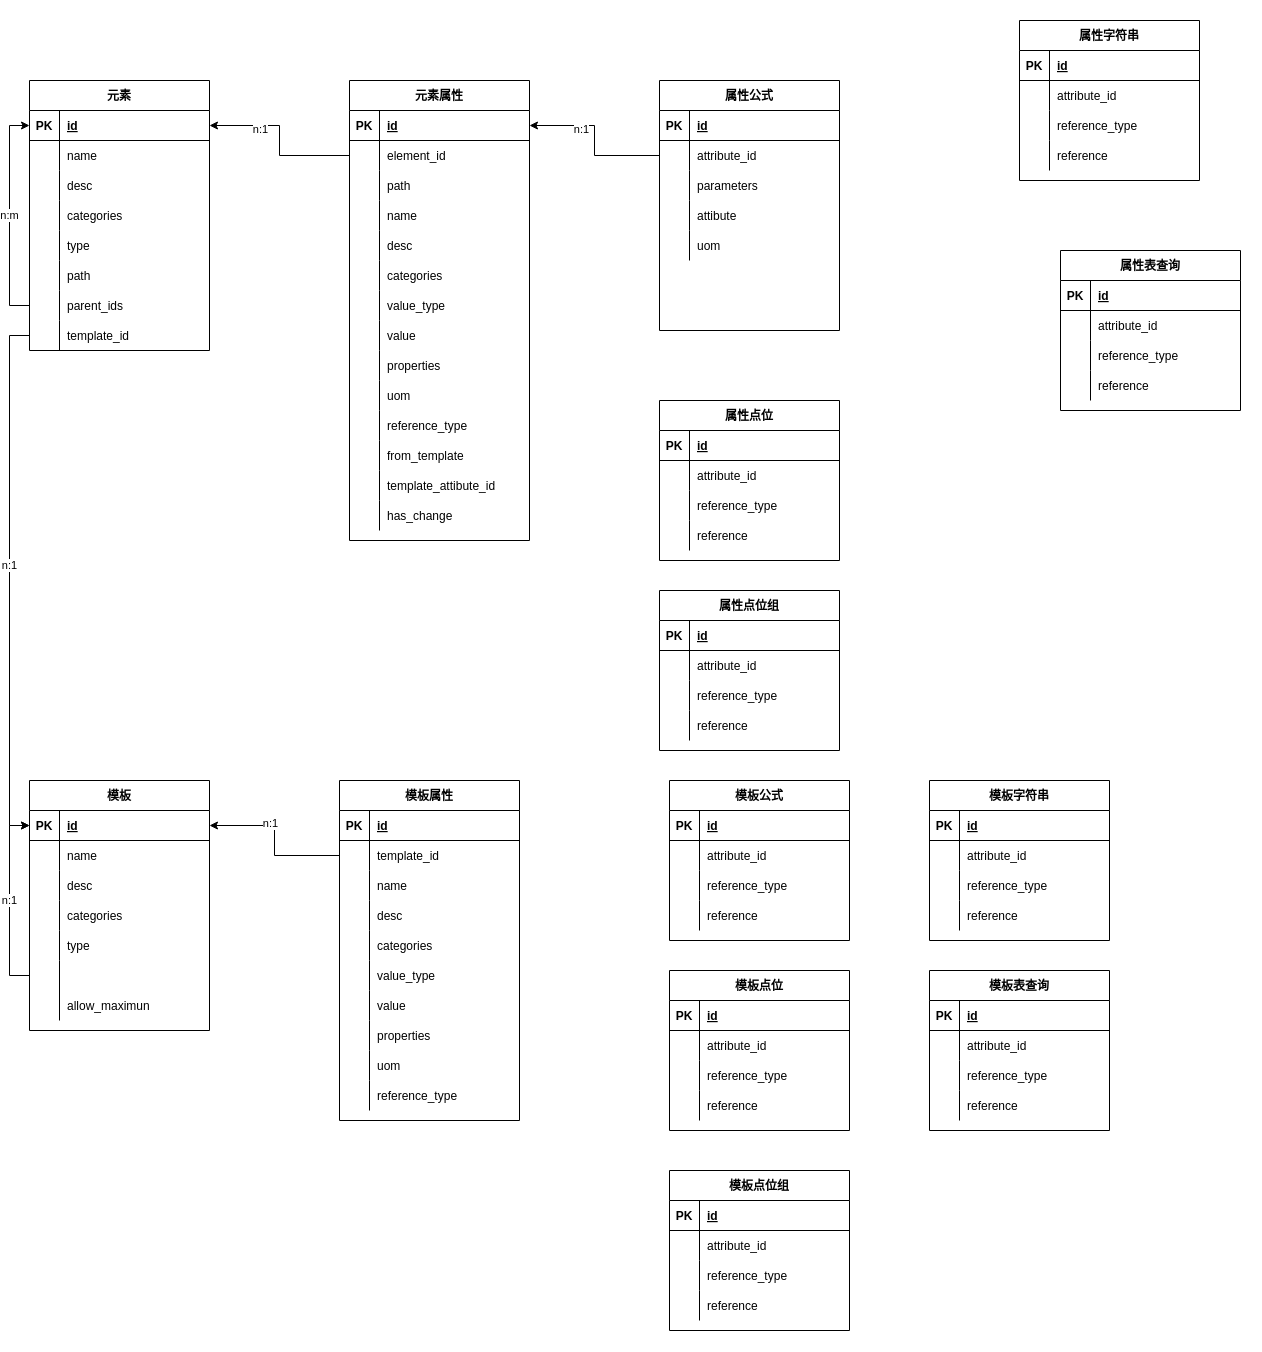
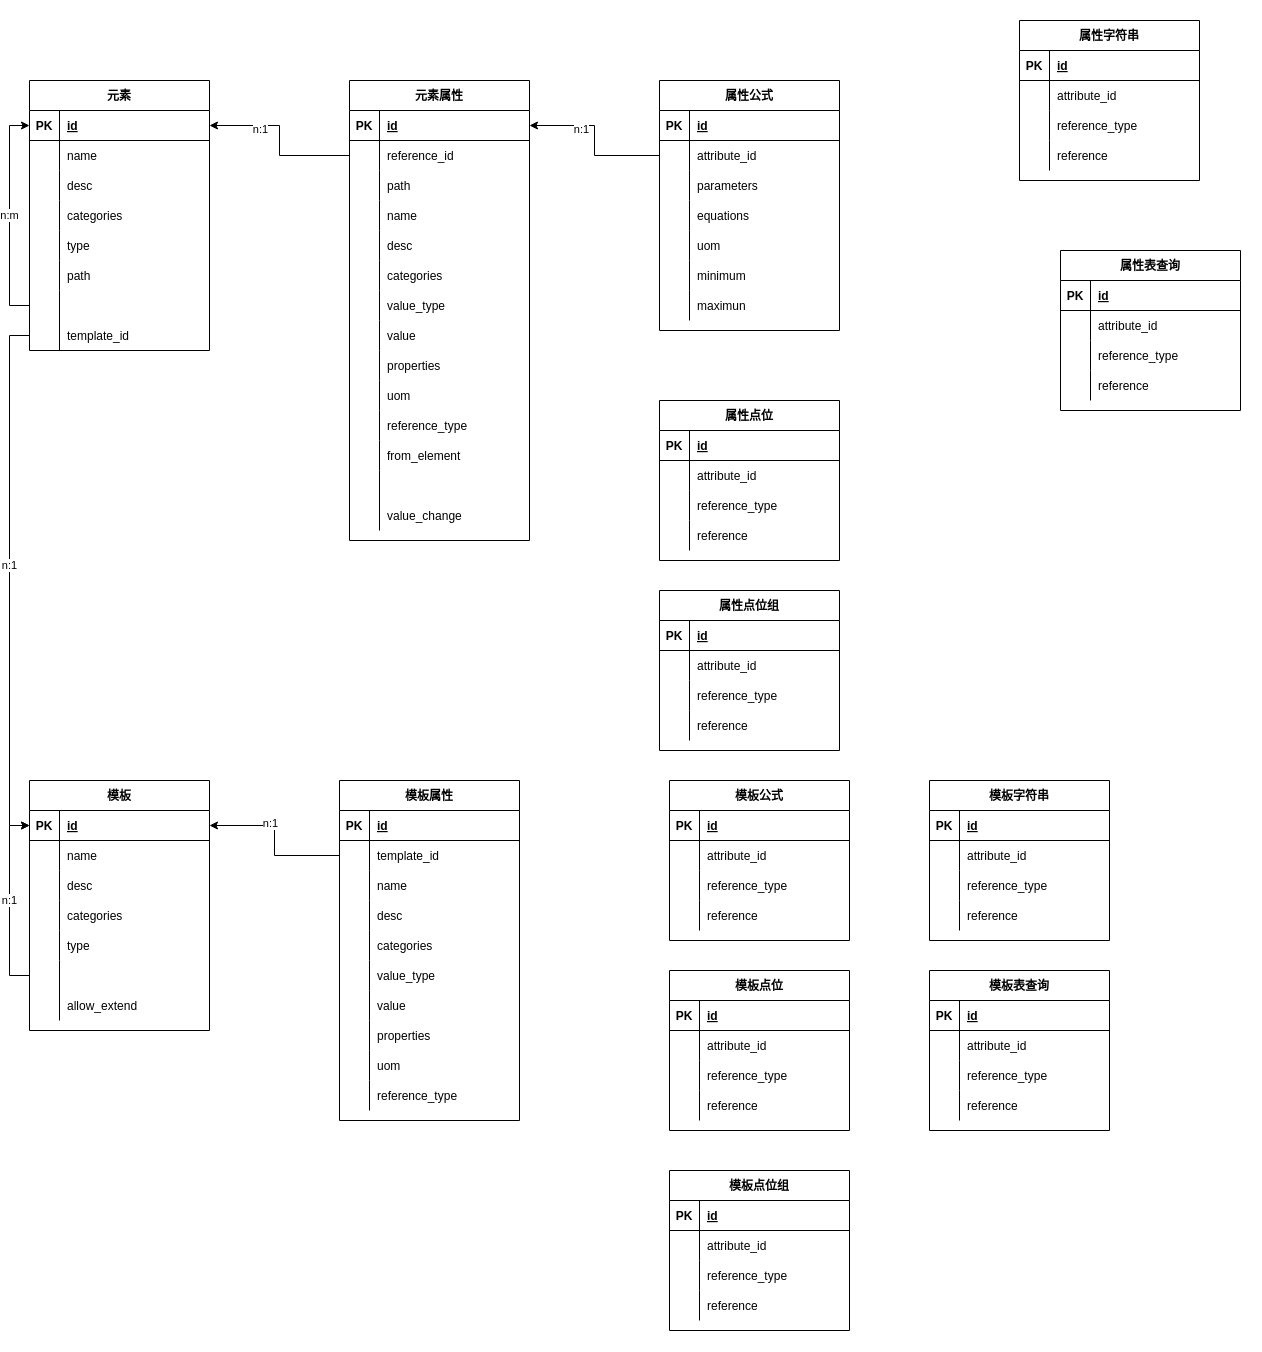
node "element_id": label "element_id" -> "reference_id"
node "attibute": label "attibute" -> "equations"
node "minimum": added
node "parent_ids": removed
node "maximun": added
node "from_template": label "from_template" -> "from_element"
node "template_attibute_id": removed
node "has_change": label "has_change" -> "value_change"
node "allow_maximun": label "allow_maximun" -> "allow_extend"
